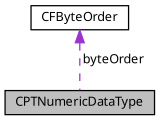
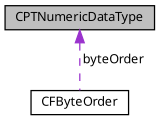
edge "CPTNumericDataType" -> "CFByteOrder": reversed
